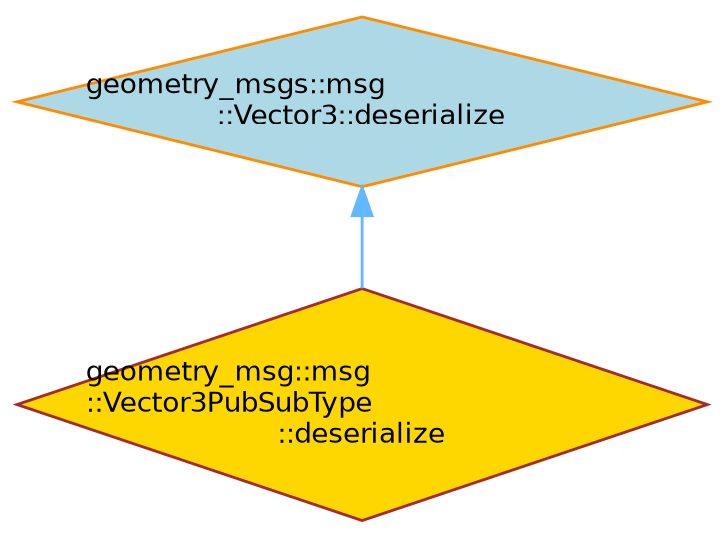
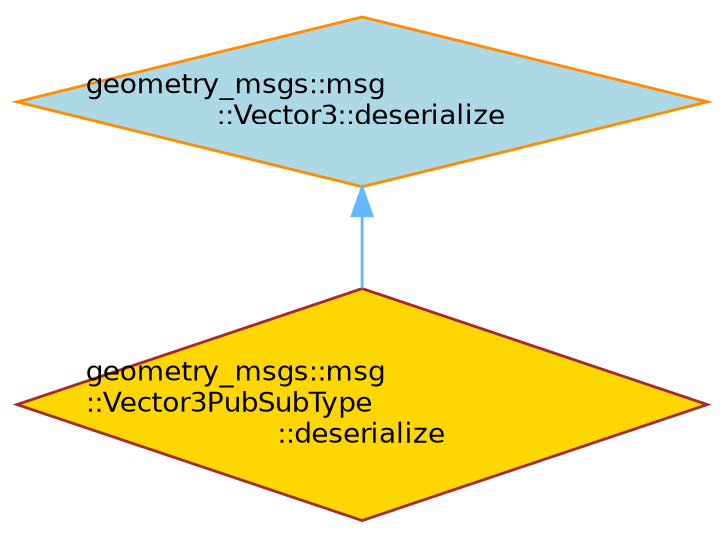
node "geometry_msg::msg ::Vector3PubSubType ::deserialize": label "geometry_msg::msg ::Vector3PubSubType ::deserialize" -> "geometry_msgs::msg ::Vector3PubSubType ::deserialize"
